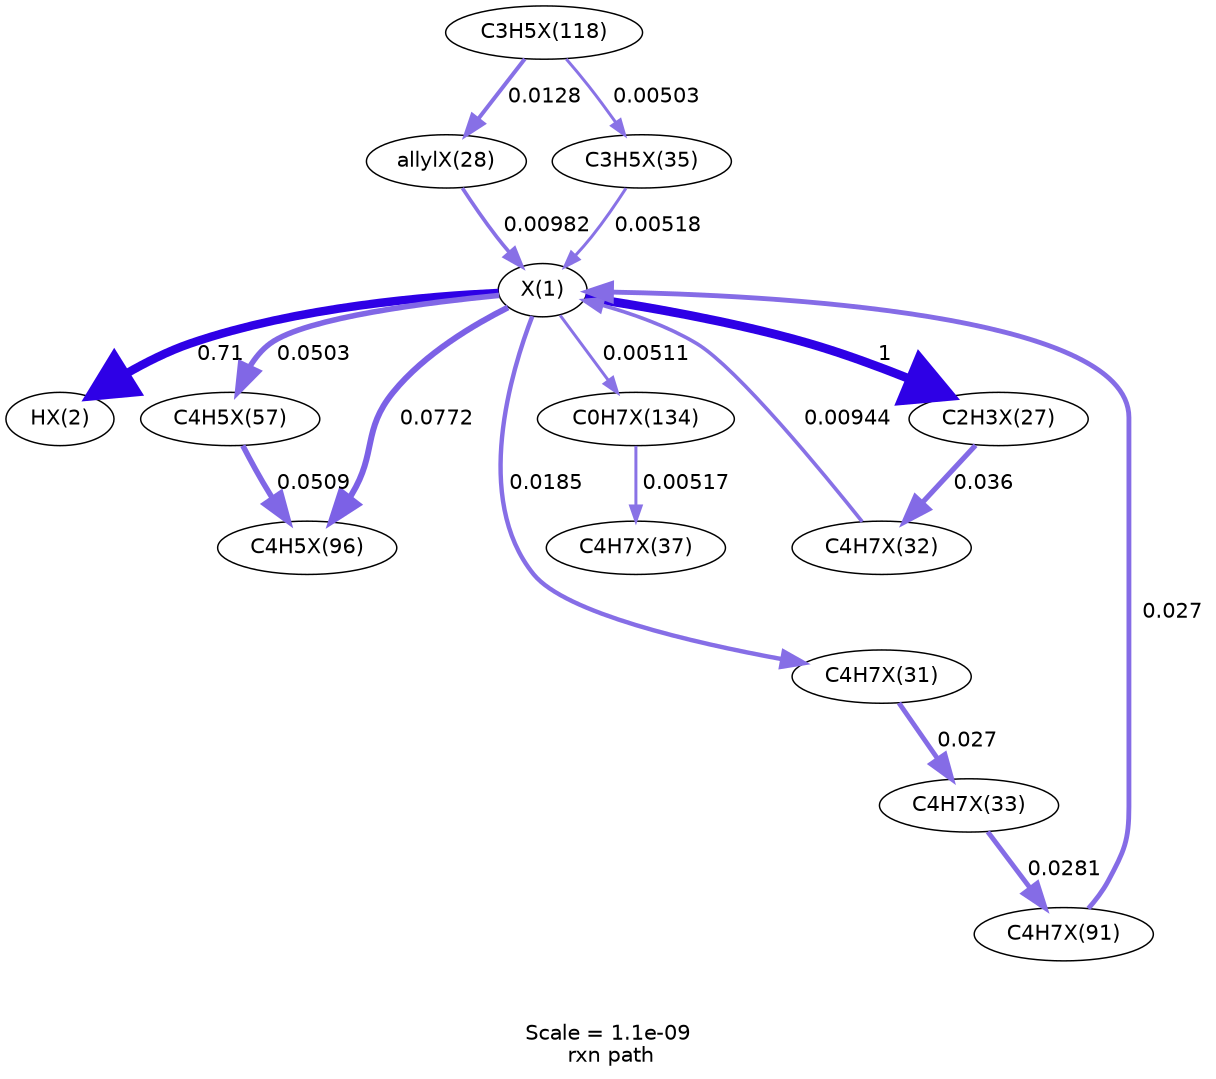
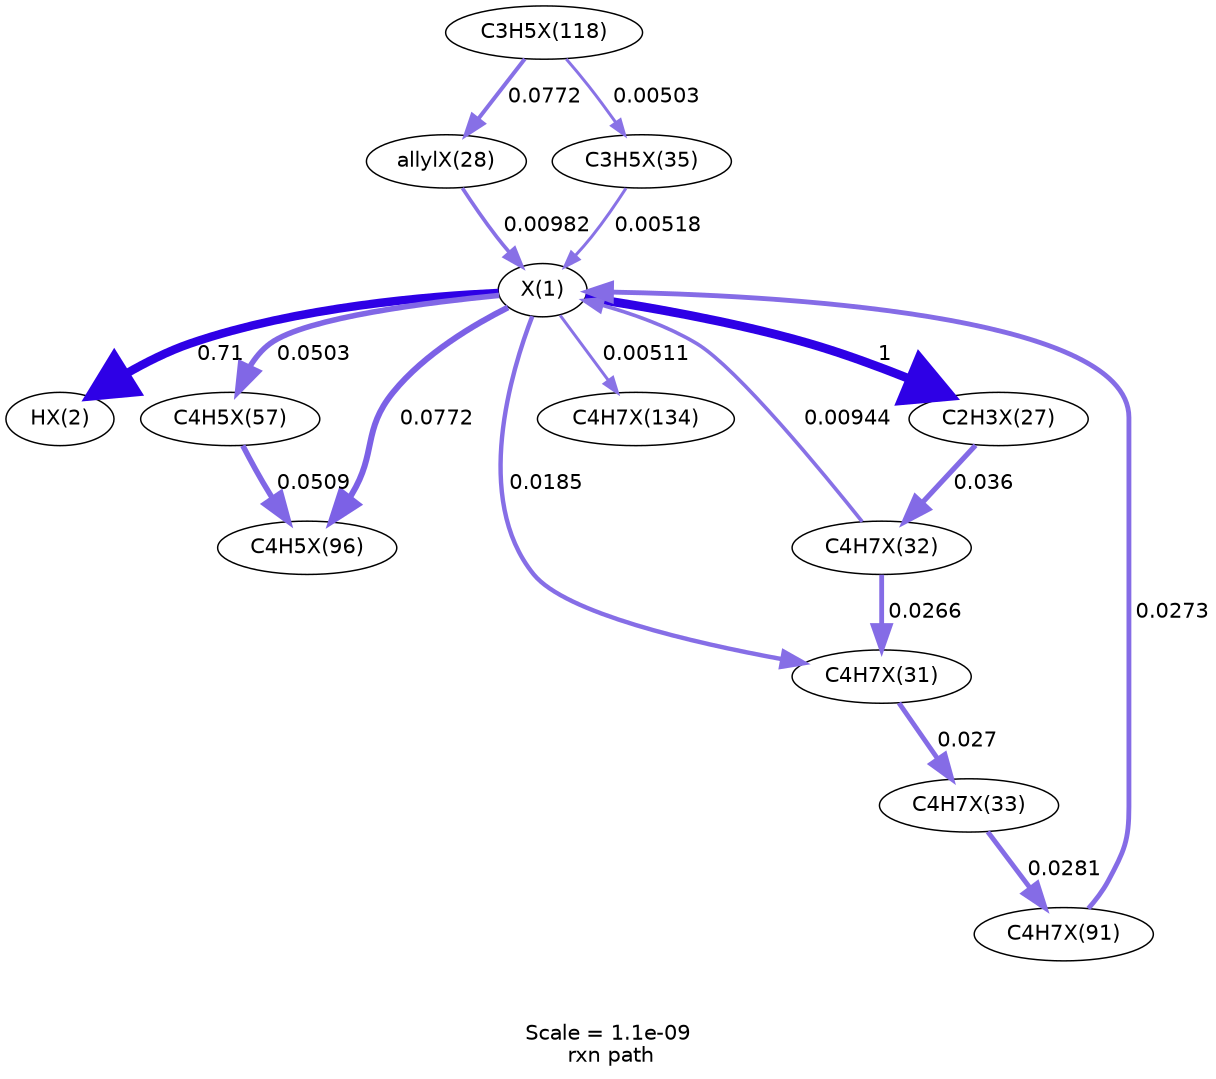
edge "C3H5X(118)" -> "allylX(28)": label " 0.0128" -> " 0.0772"
node "C0H7X(134)": label "C0H7X(134)" -> "C4H7X(134)"
node "C4H7X(37)": removed
edge "C4H7X(32)" -> "C4H7X(31)": added, label "0.0266"
edge "C4H7X(91)" -> "X(1)": label " 0.027" -> " 0.0273"
